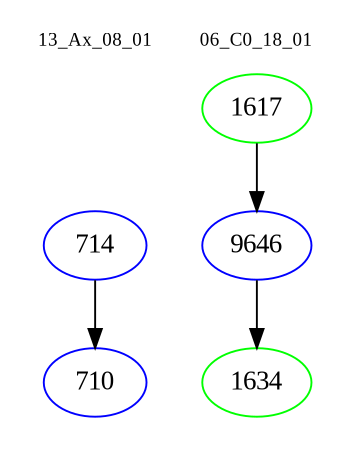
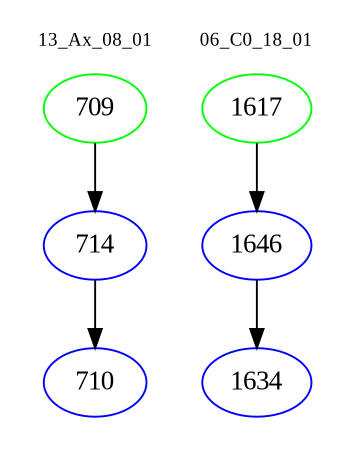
node "709": added
node "9646": label "9646" -> "1646"
node "1634": color green -> blue
